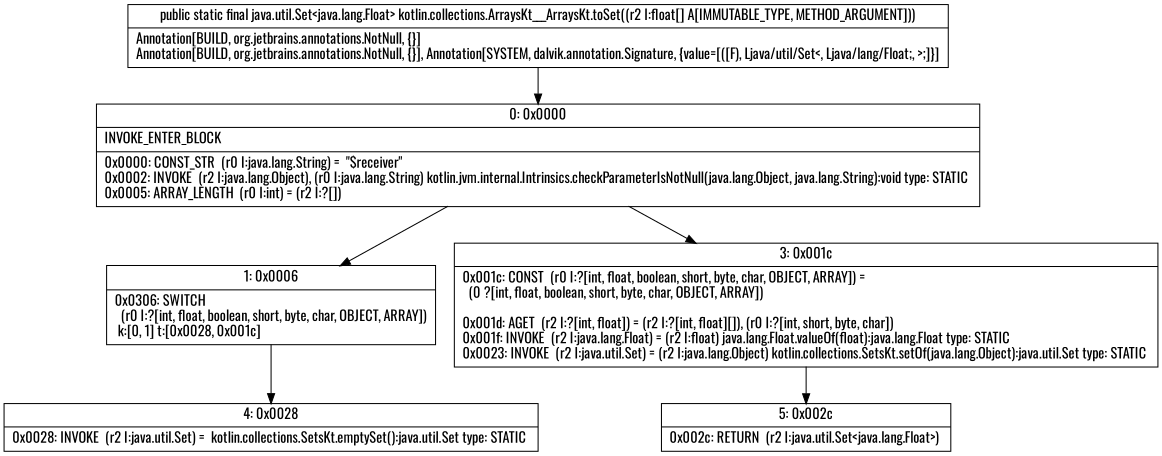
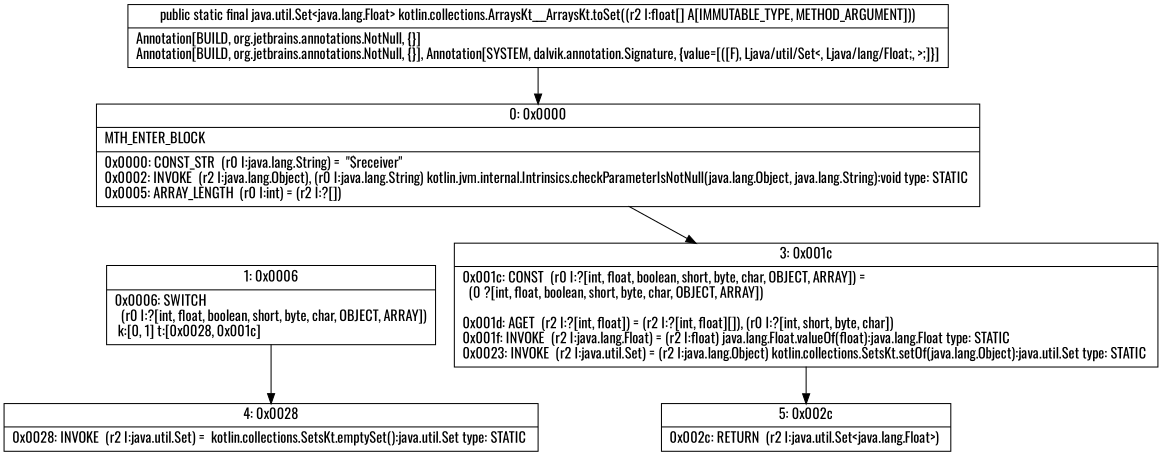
node "0: 0x0000": text "INVOKE_ENTER_BLOCK" -> "MTH_ENTER_BLOCK"
edge "0: 0x0000" -> "1: 0x0006": removed
node "1: 0x0006": text "0x0306: SWITCH" -> "0x0006: SWITCH"
